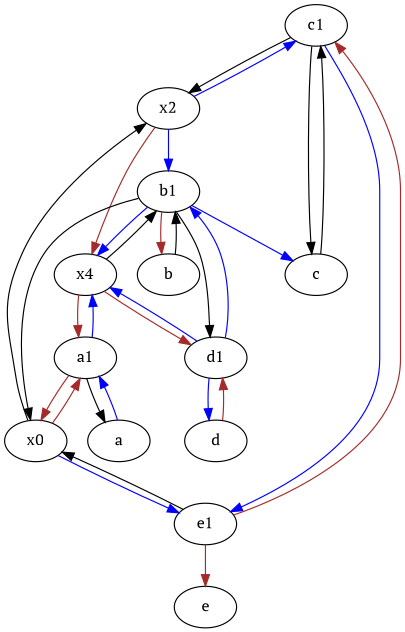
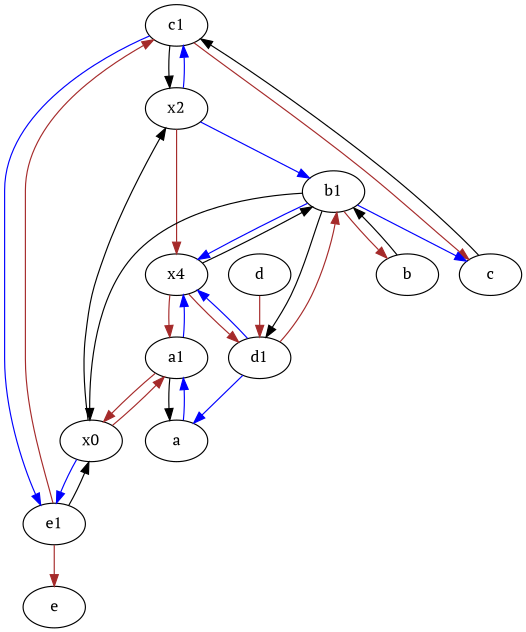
edge "c1" -> "c": color black -> brown
edge "d1" -> "b1": color blue -> brown
edge "d1" -> "d": now "d1" -> "a"
